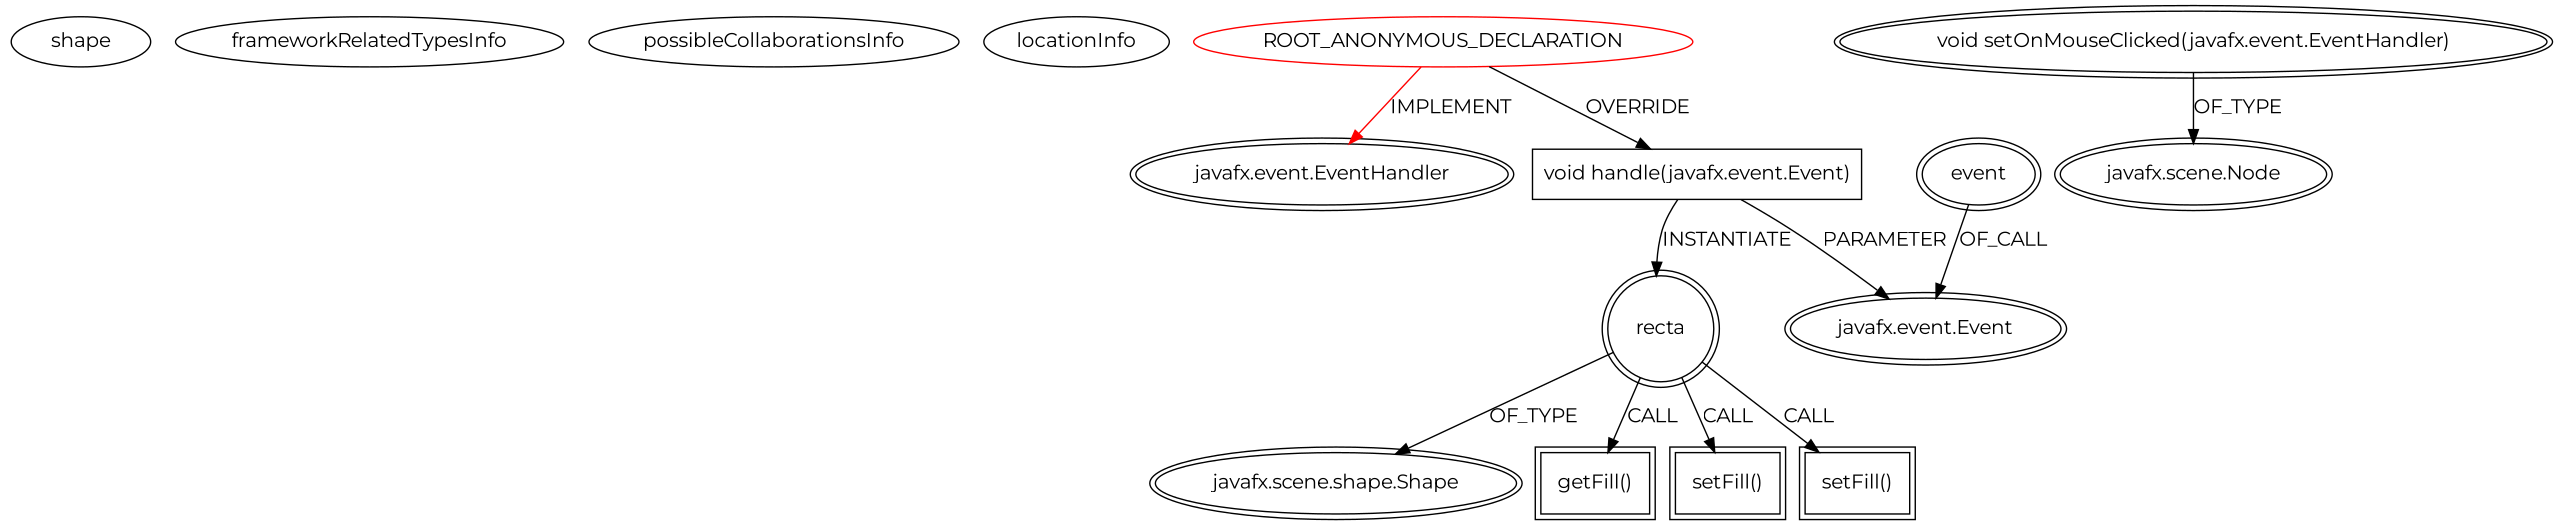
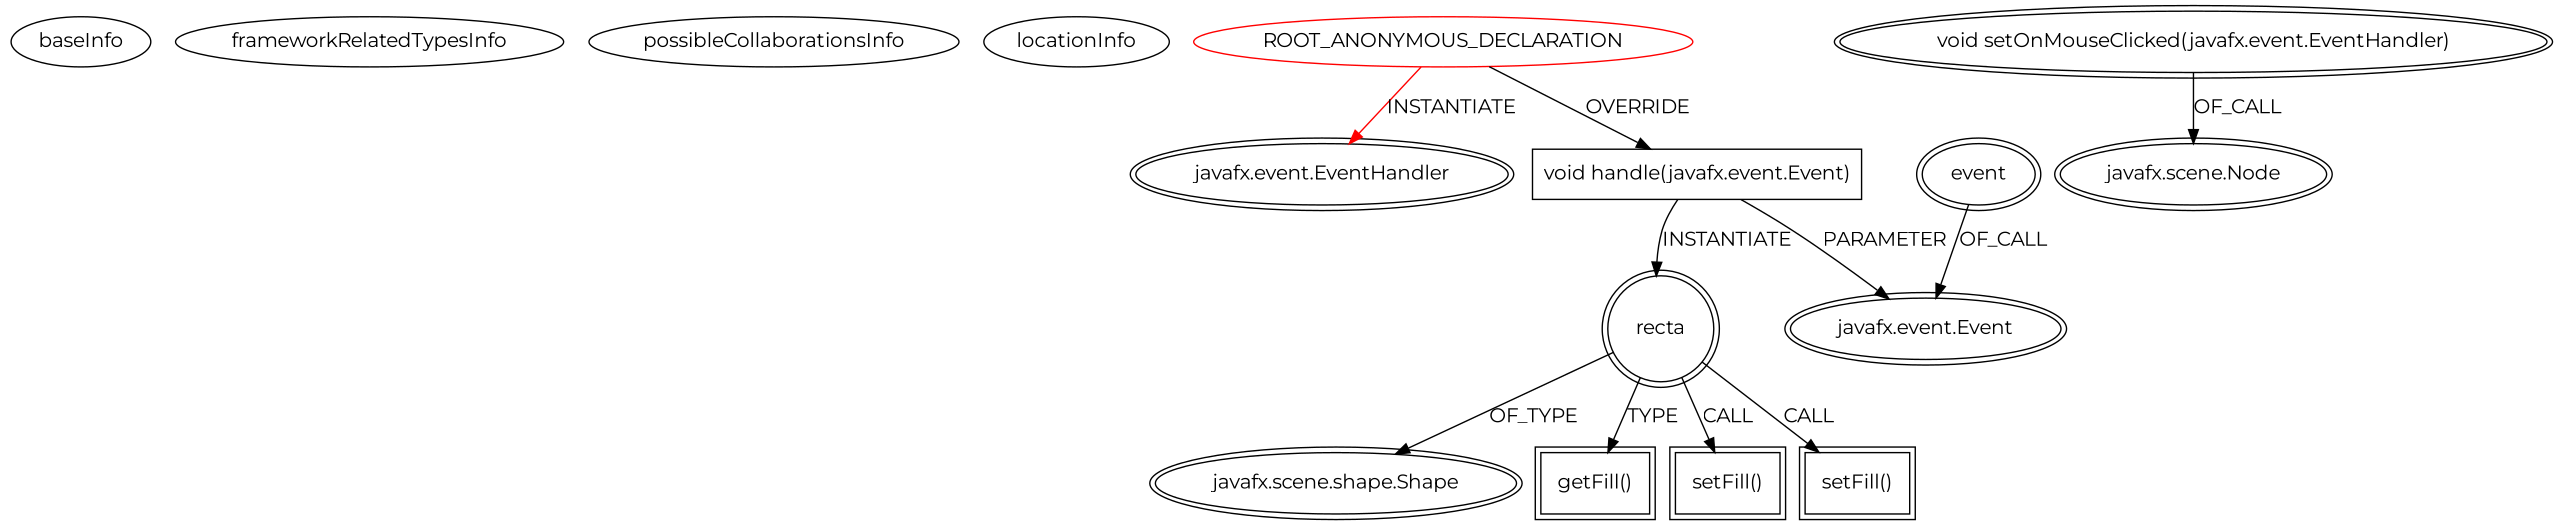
node "shape": label "shape" -> "baseInfo"
edge "ROOT_ANONYMOUS_DECLARATION" -> "javafx.event.EventHandler": label "IMPLEMENT" -> "INSTANTIATE"
edge "void setOnMouseClicked(javafx.event.EventHandler)" -> "javafx.scene.Node": label "OF_TYPE" -> "OF_CALL"
edge "recta" -> "getFill()": label "CALL" -> "TYPE"
